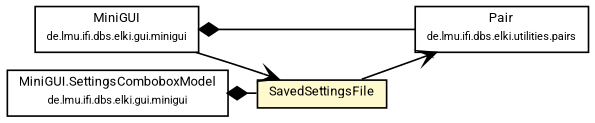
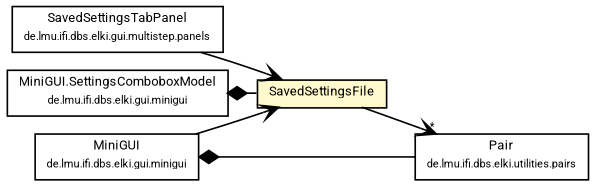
node "SavedSettingsTabPanel": added
